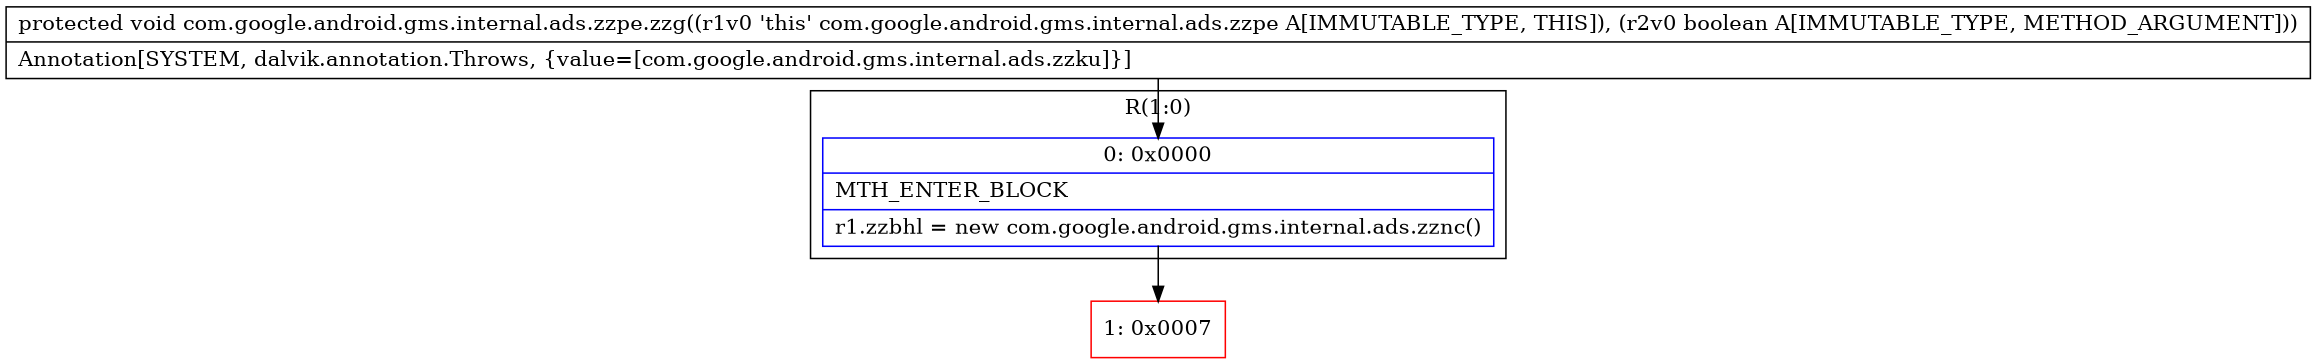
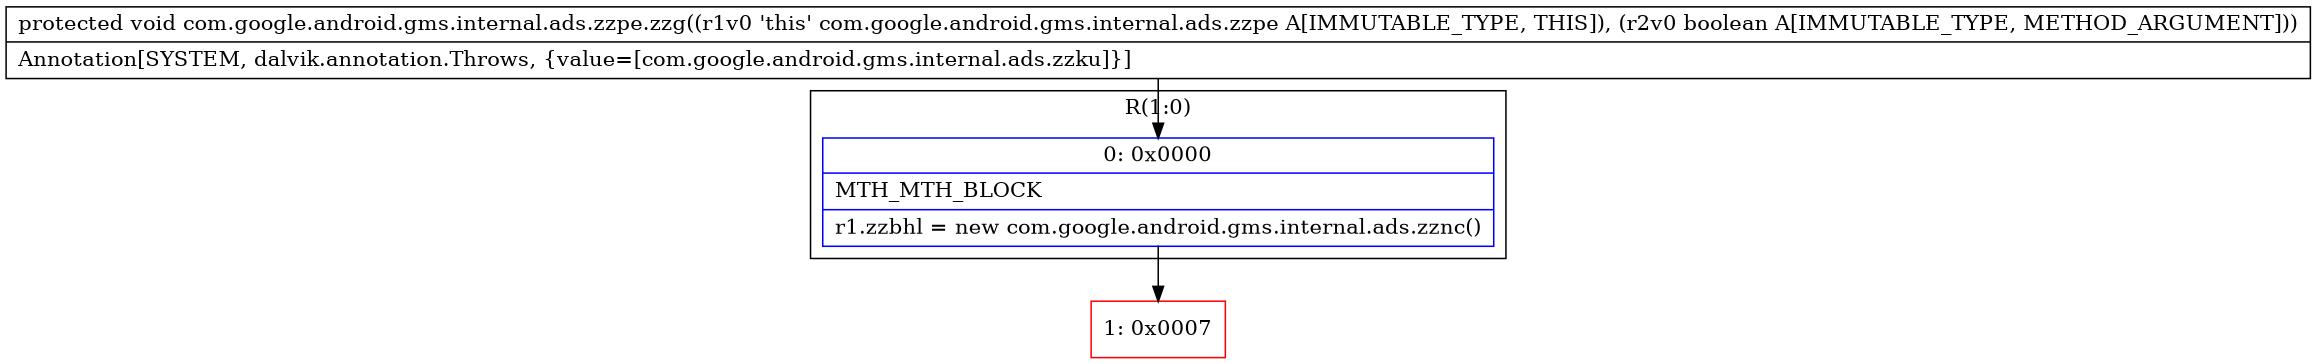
node "0: 0x0000": text "MTH_ENTER_BLOCK" -> "MTH_MTH_BLOCK"
